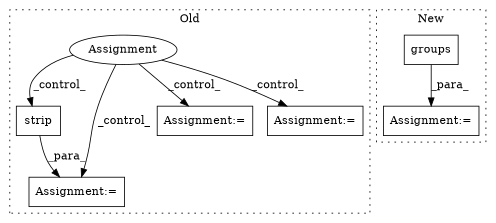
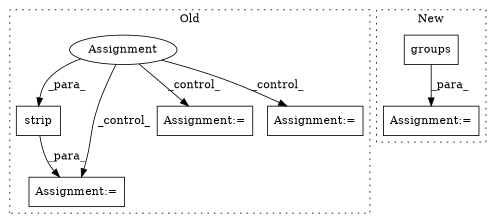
edge "Assignment" -> "strip": label "_control_" -> "_para_"
